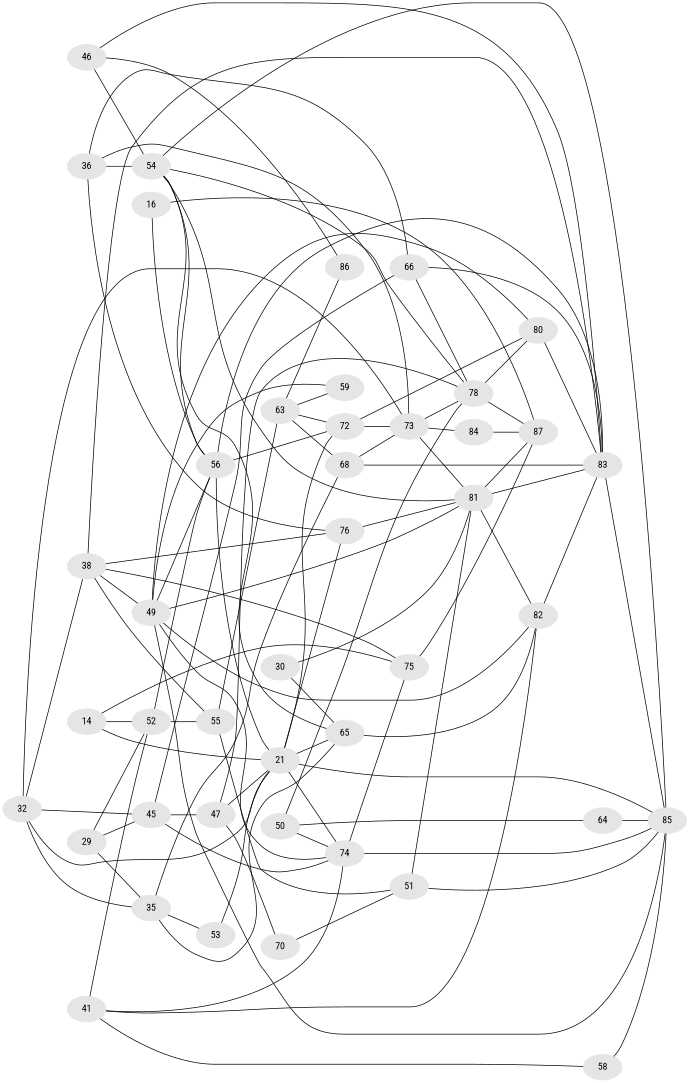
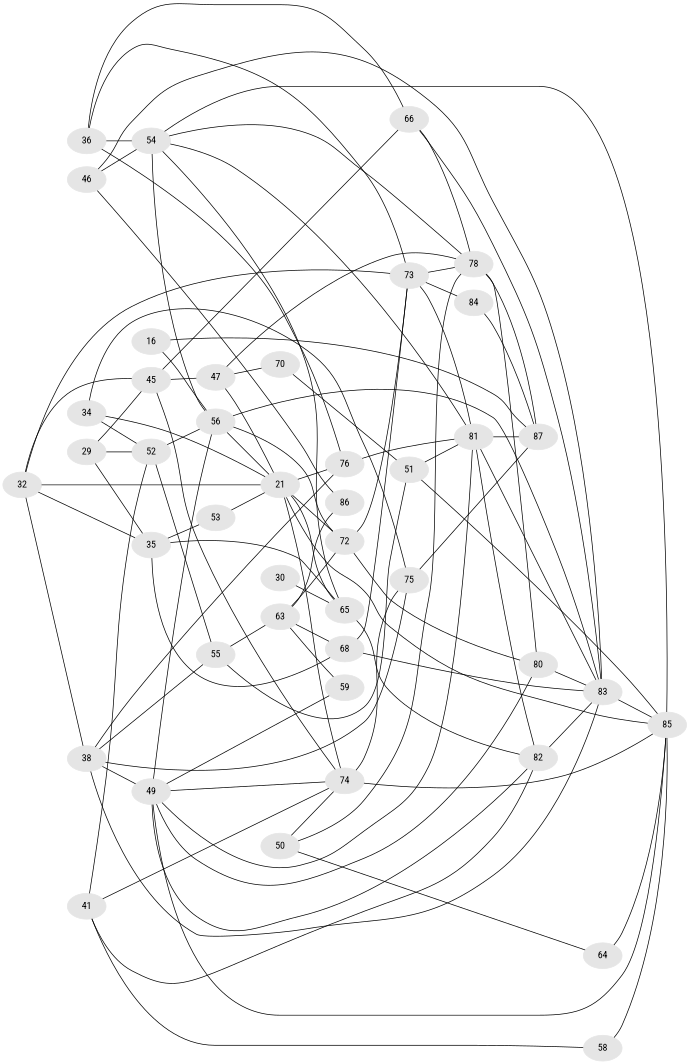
edge "81" -- "30": removed
node "14": label "14" -> "34"
